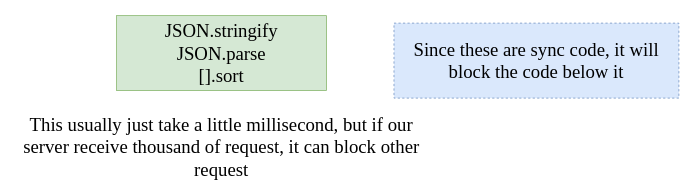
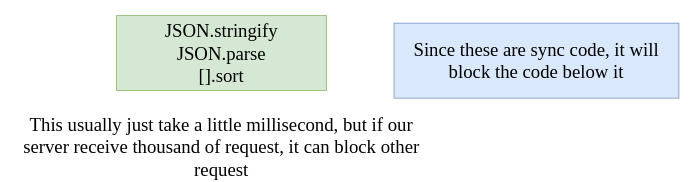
node "Since these are sync code, it will block the code below it": style dashed -> solid
